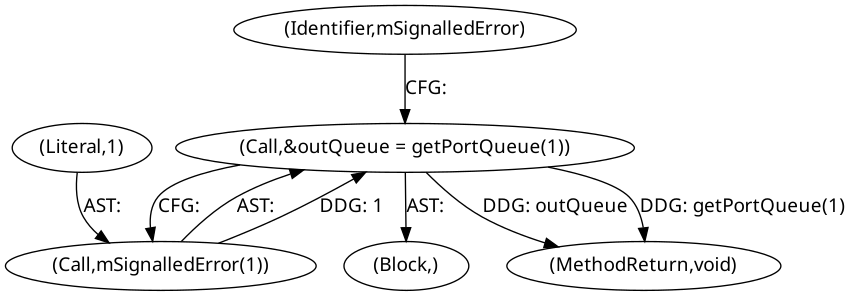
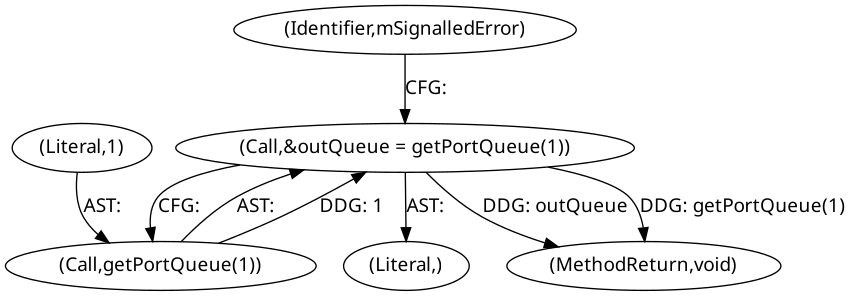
node "(Call,mSignalledError(1))": label "(Call,mSignalledError(1))" -> "(Call,getPortQueue(1))"
node "(Block,)": label "(Block,)" -> "(Literal,)"
